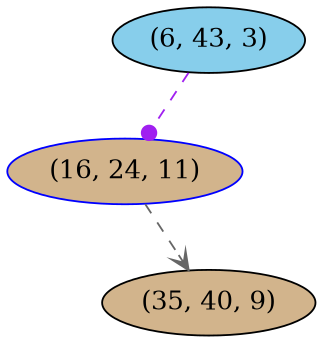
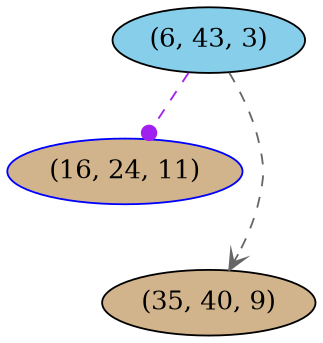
edge "(16, 24, 11)" -> "(35, 40, 9)": now "(6, 43, 3)" -> "(35, 40, 9)"
